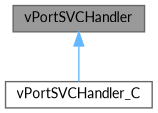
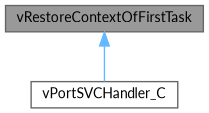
node "vPortSVCHandler": label "vPortSVCHandler" -> "vRestoreContextOfFirstTask"
